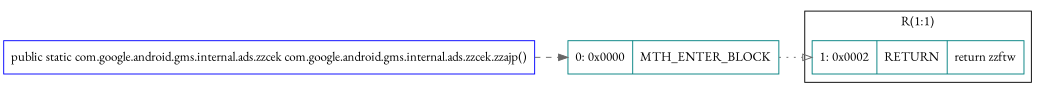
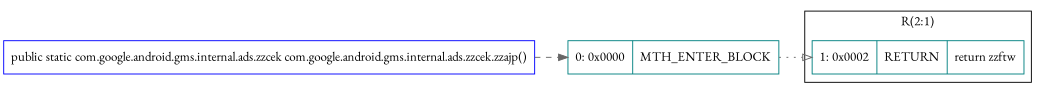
cluster "R(1:1)": label "R(1:1)" -> "R(2:1)"
